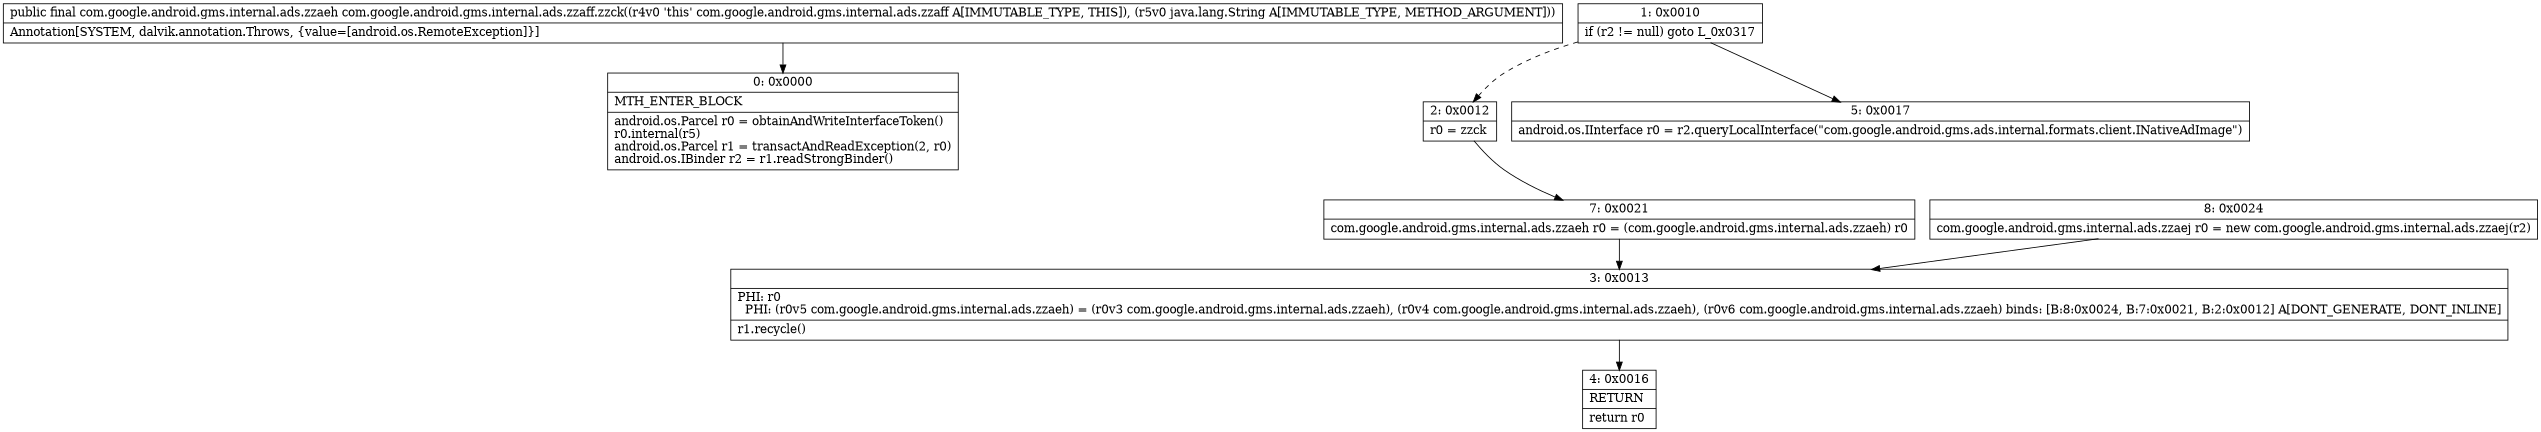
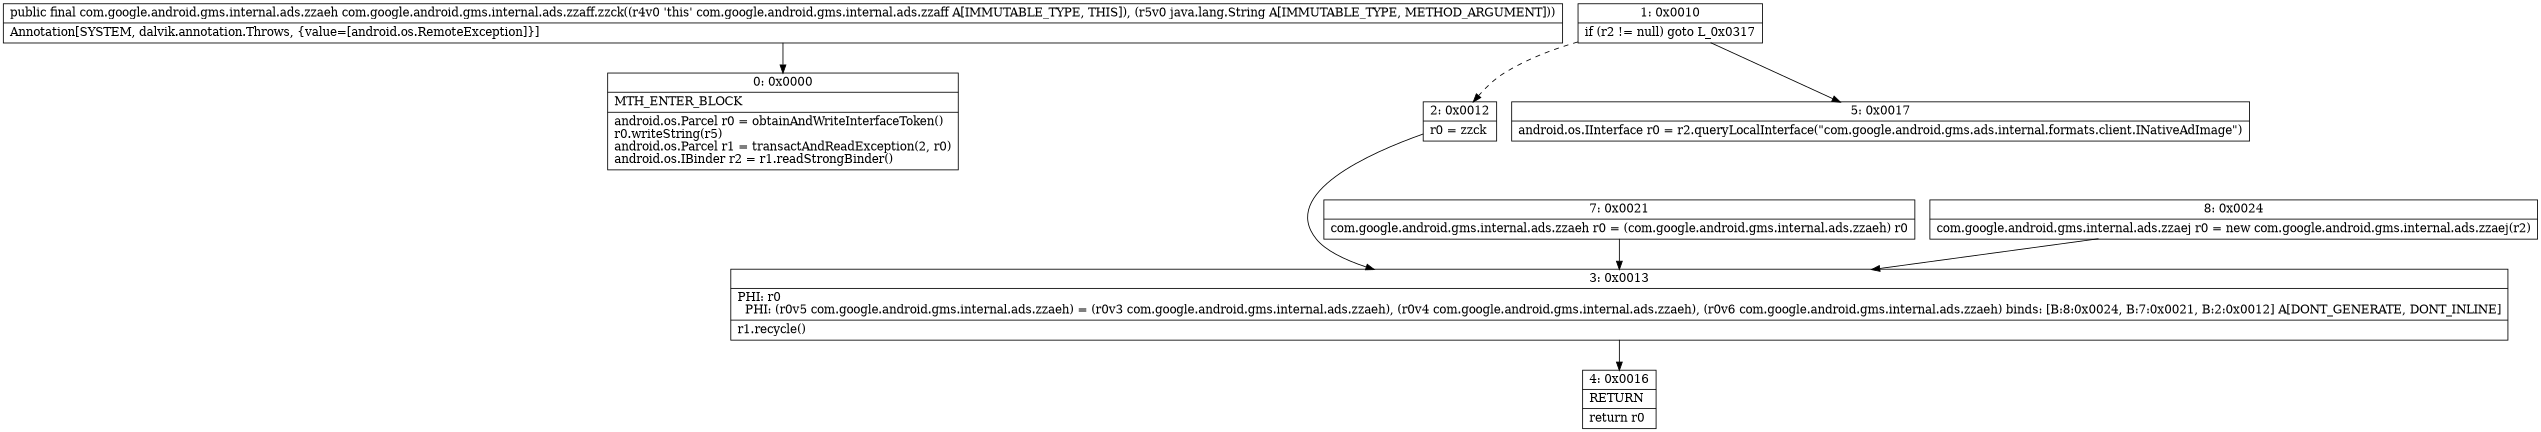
node "0: 0x0000": text "r0.internal(r5)" -> "r0.writeString(r5)"
edge "2: 0x0012" -> "7: 0x0021": now "2: 0x0012" -> "3: 0x0013"
